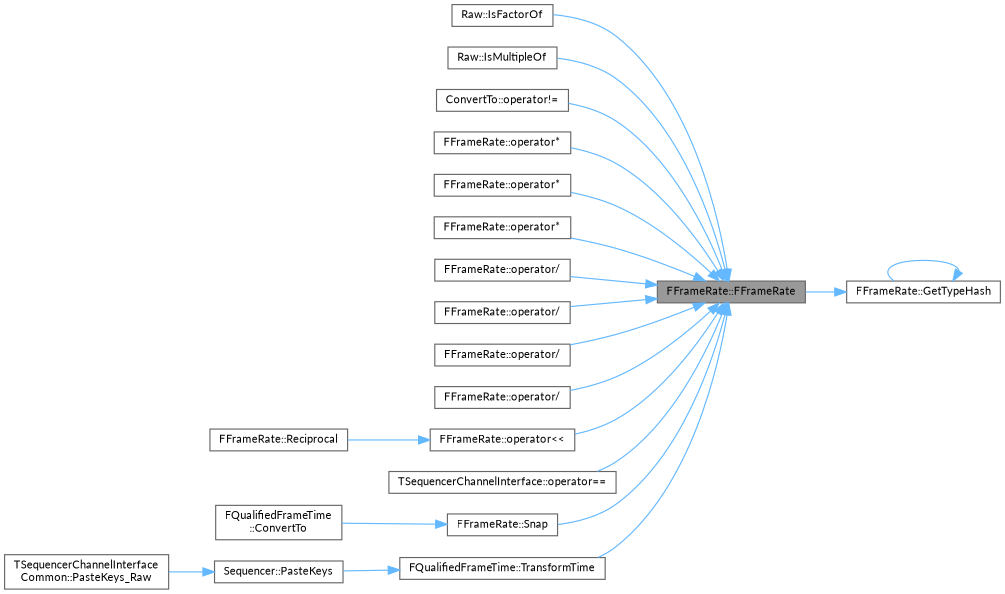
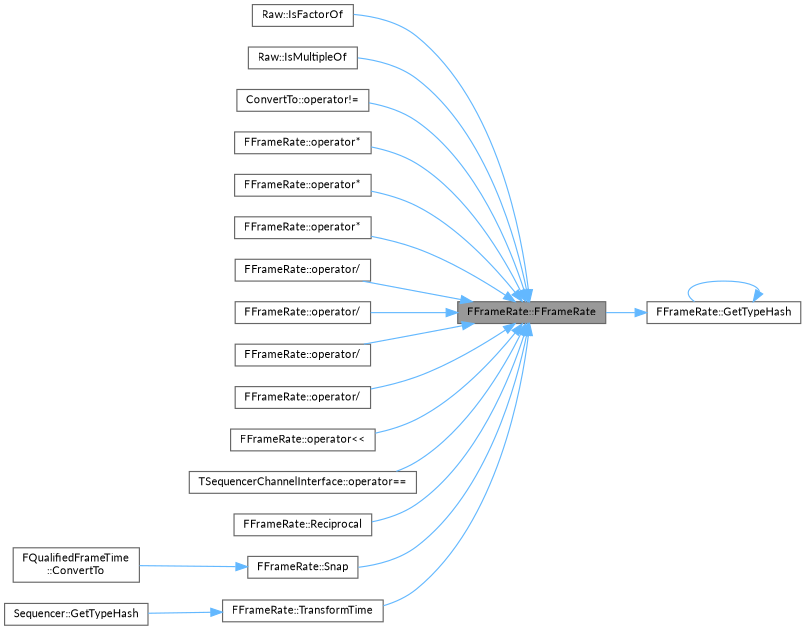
edge "FFrameRate::Reciprocal" -> "FFrameRate::operator<<": now "FFrameRate::Reciprocal" -> "FFrameRate::FFrameRate"
node "FQualifiedFrameTime::TransformTime": label "FQualifiedFrameTime::TransformTime" -> "FFrameRate::TransformTime"
node "TSequencerChannelInterface Common::PasteKeys_Raw": removed
node "Sequencer::PasteKeys": label "Sequencer::PasteKeys" -> "Sequencer::GetTypeHash"
